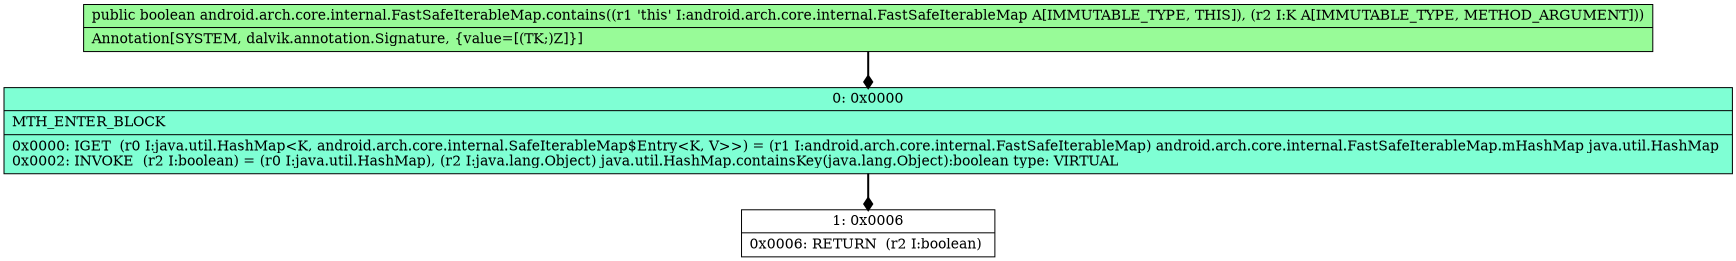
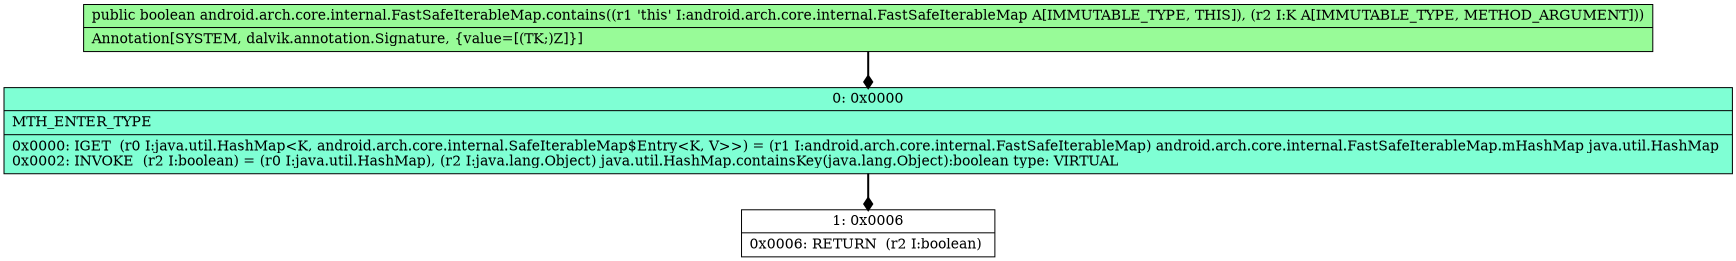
node "0: 0x0000": text "MTH_ENTER_BLOCK" -> "MTH_ENTER_TYPE"
